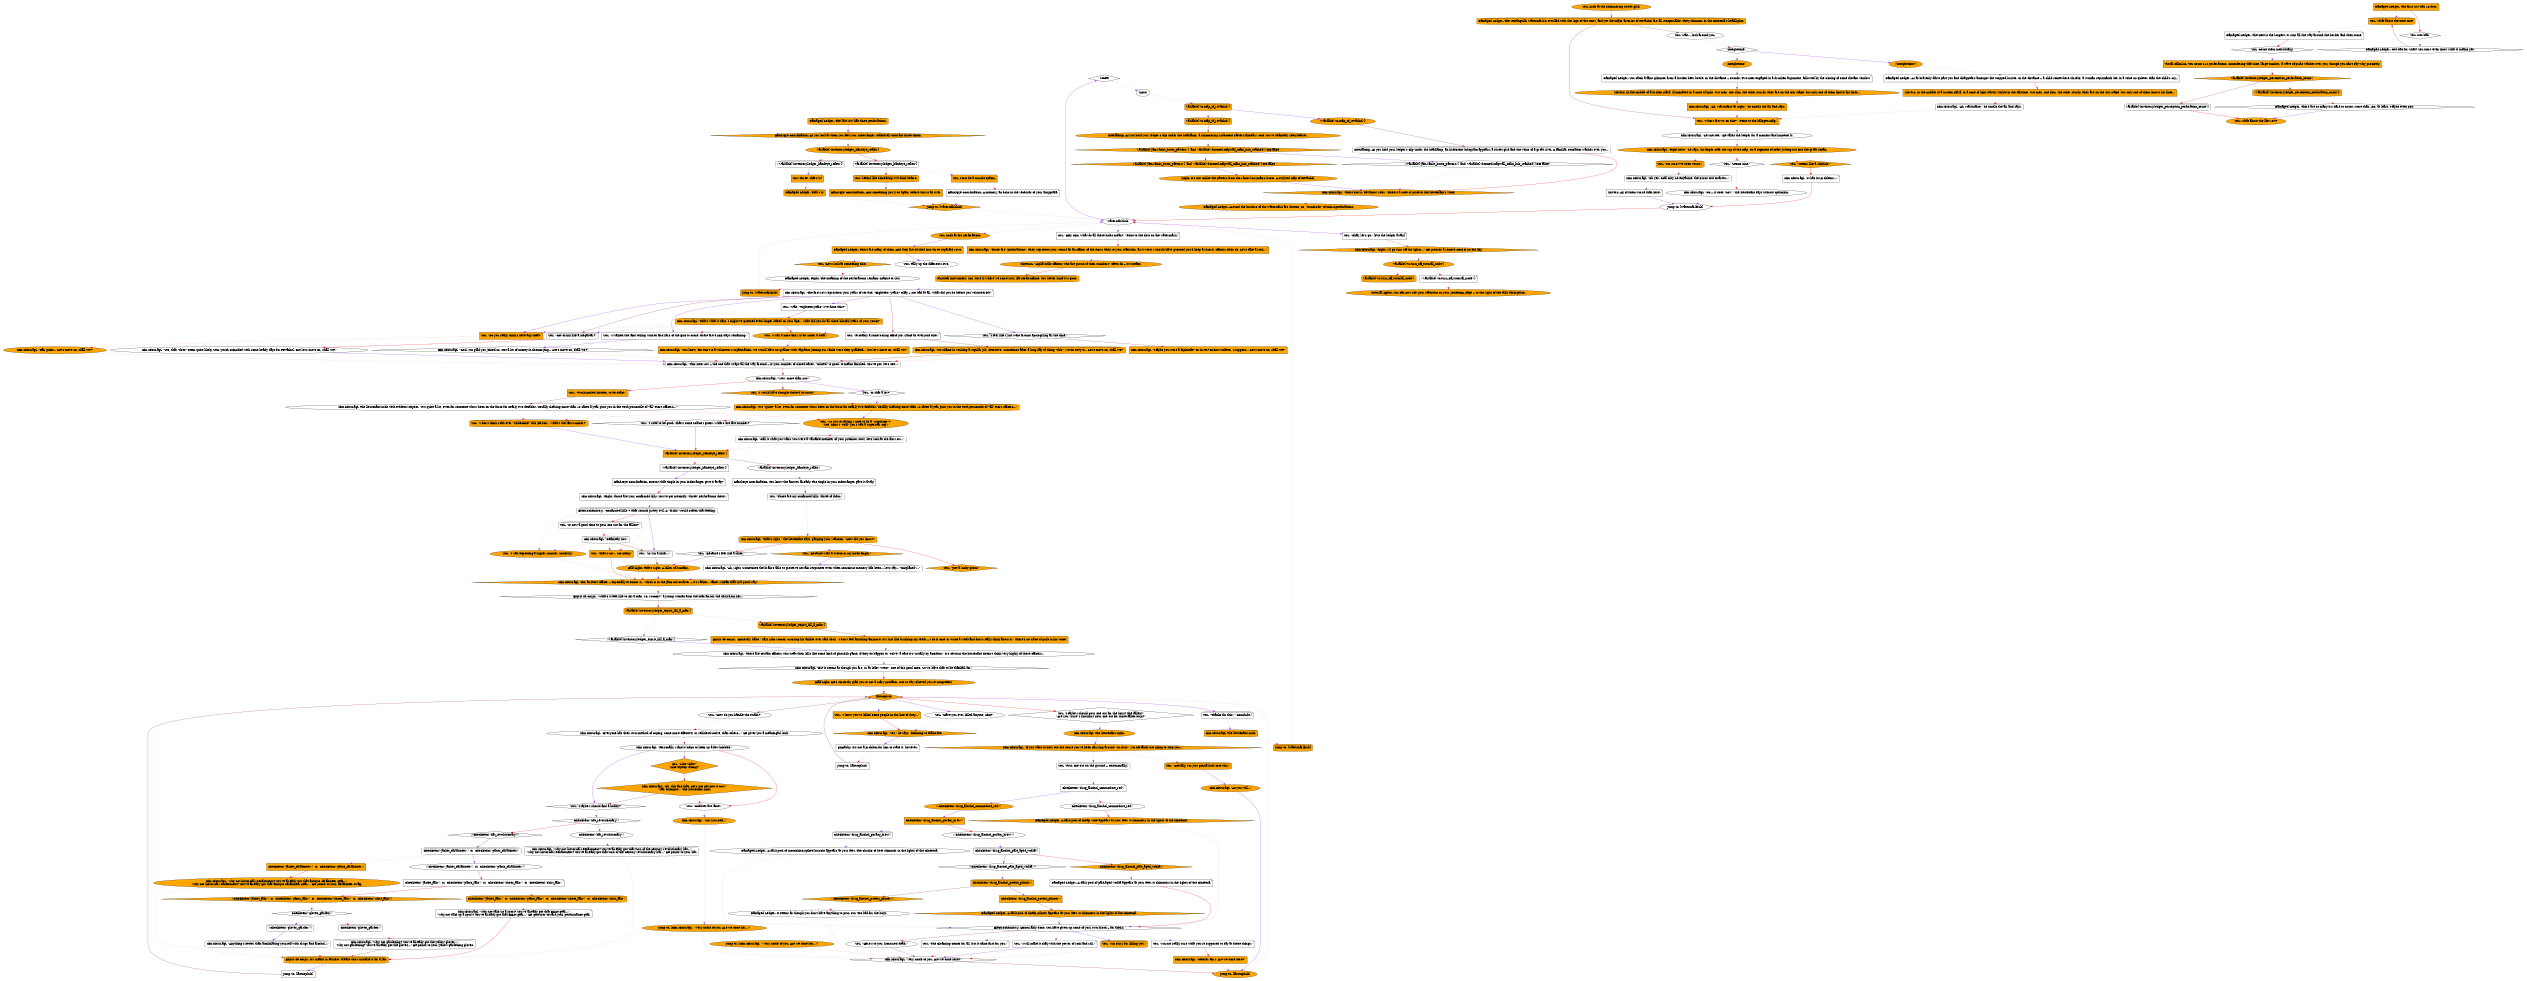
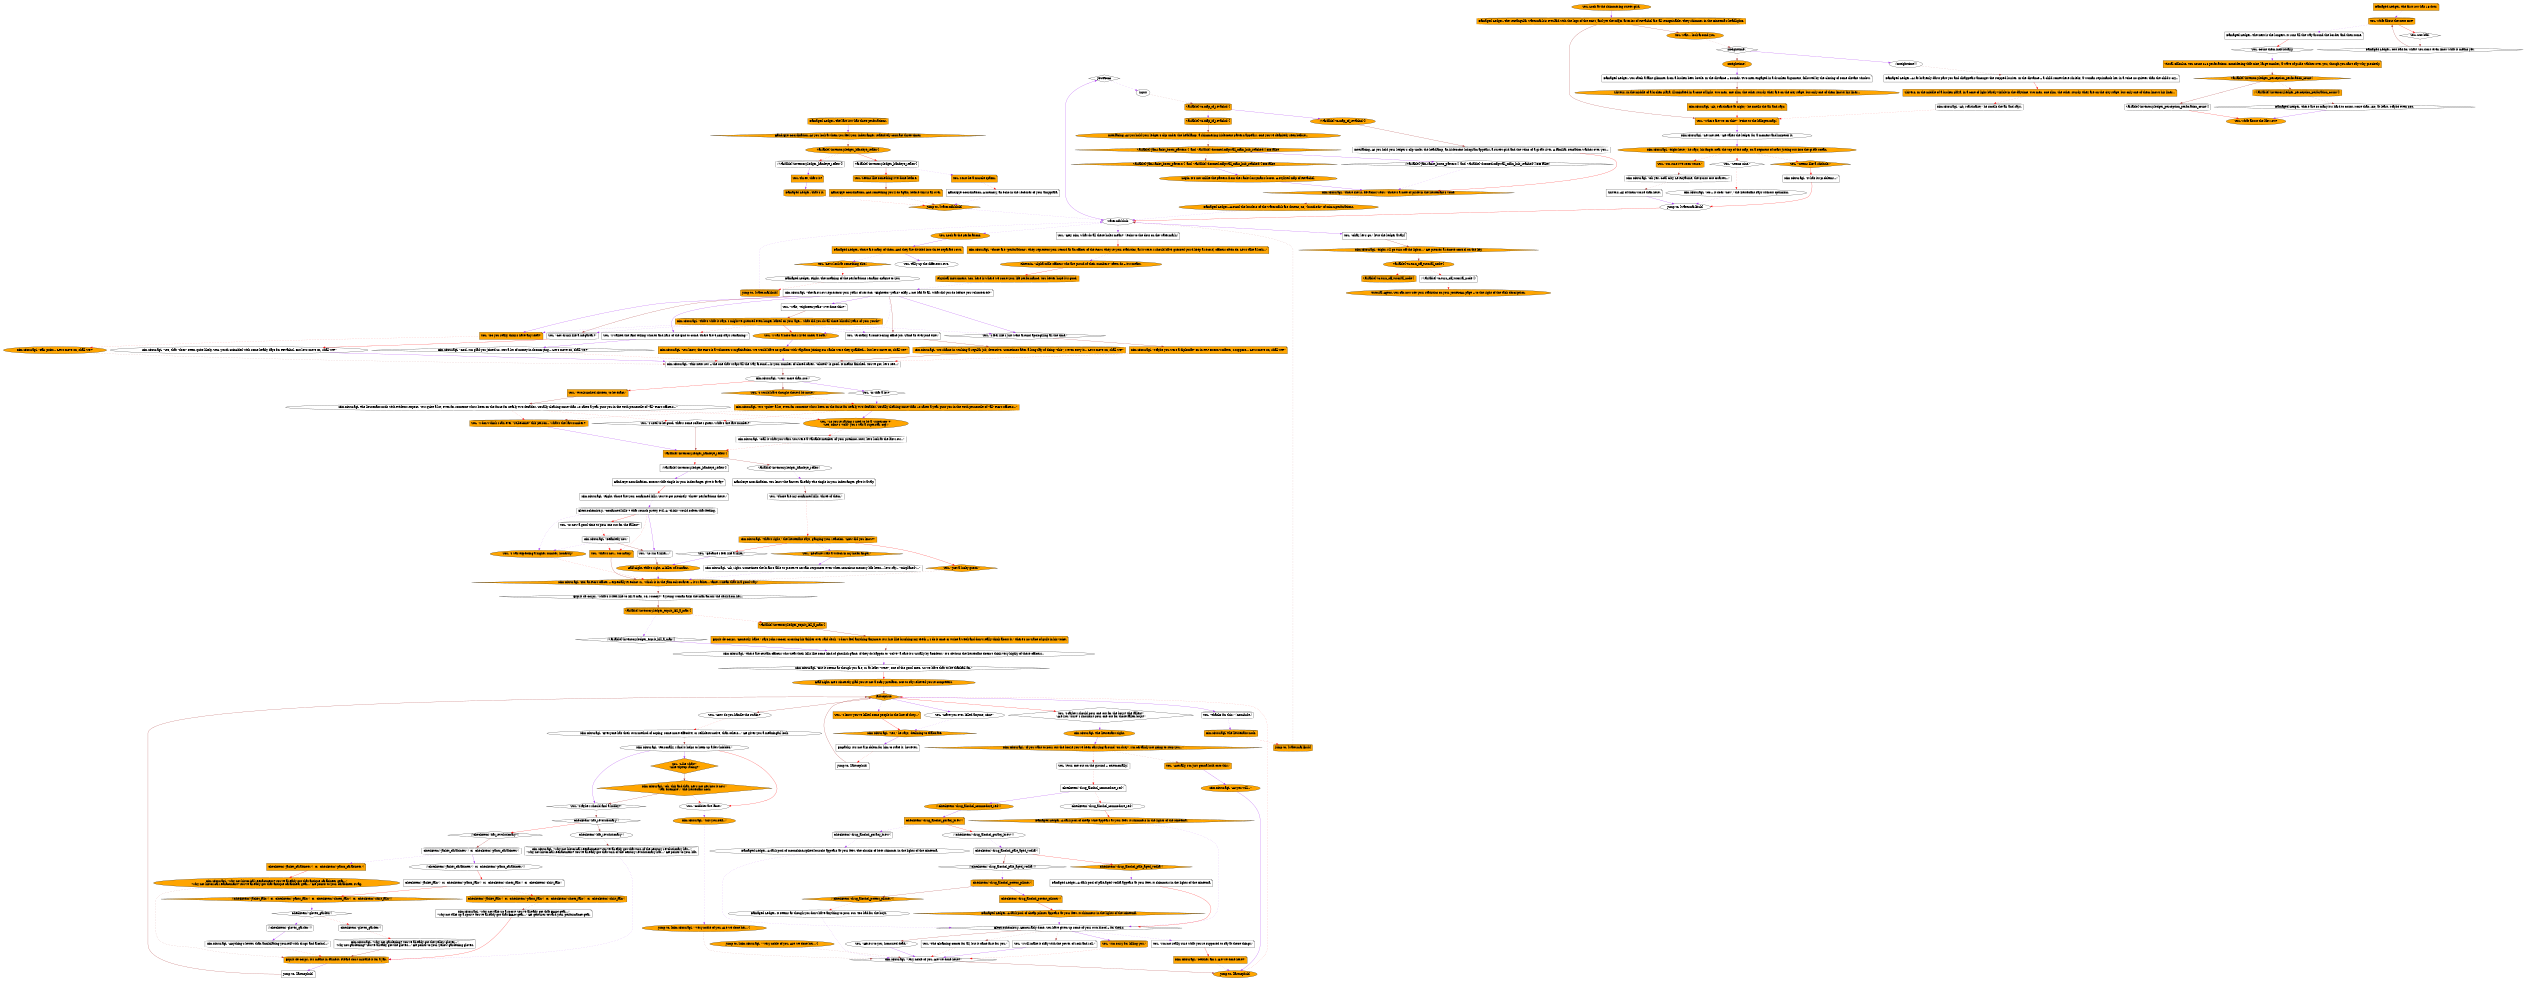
edge "Damaged Ledger: The first row has 18 dots." -> "You: Not bad.": now "You: What about the next one?" -> "You: Not bad."
node "You: Wait... look around you.": fillcolor white -> orange
node "!(IsNighttime())": fillcolor orange -> white
node "START": label "START" -> "JOURNAL"
